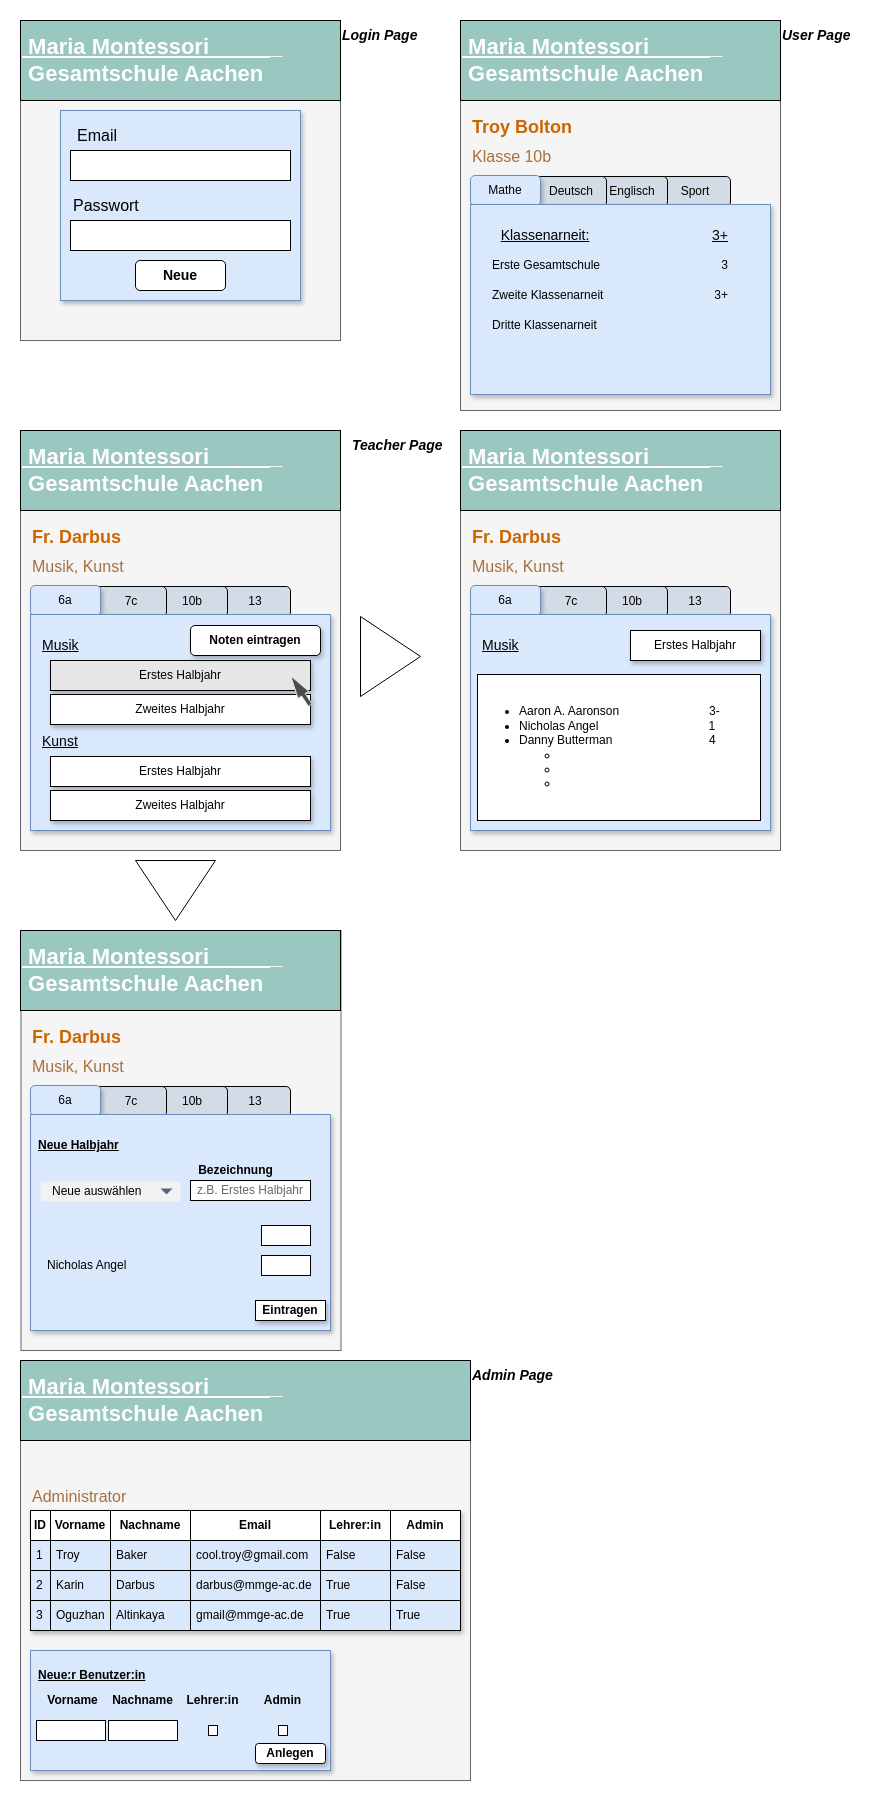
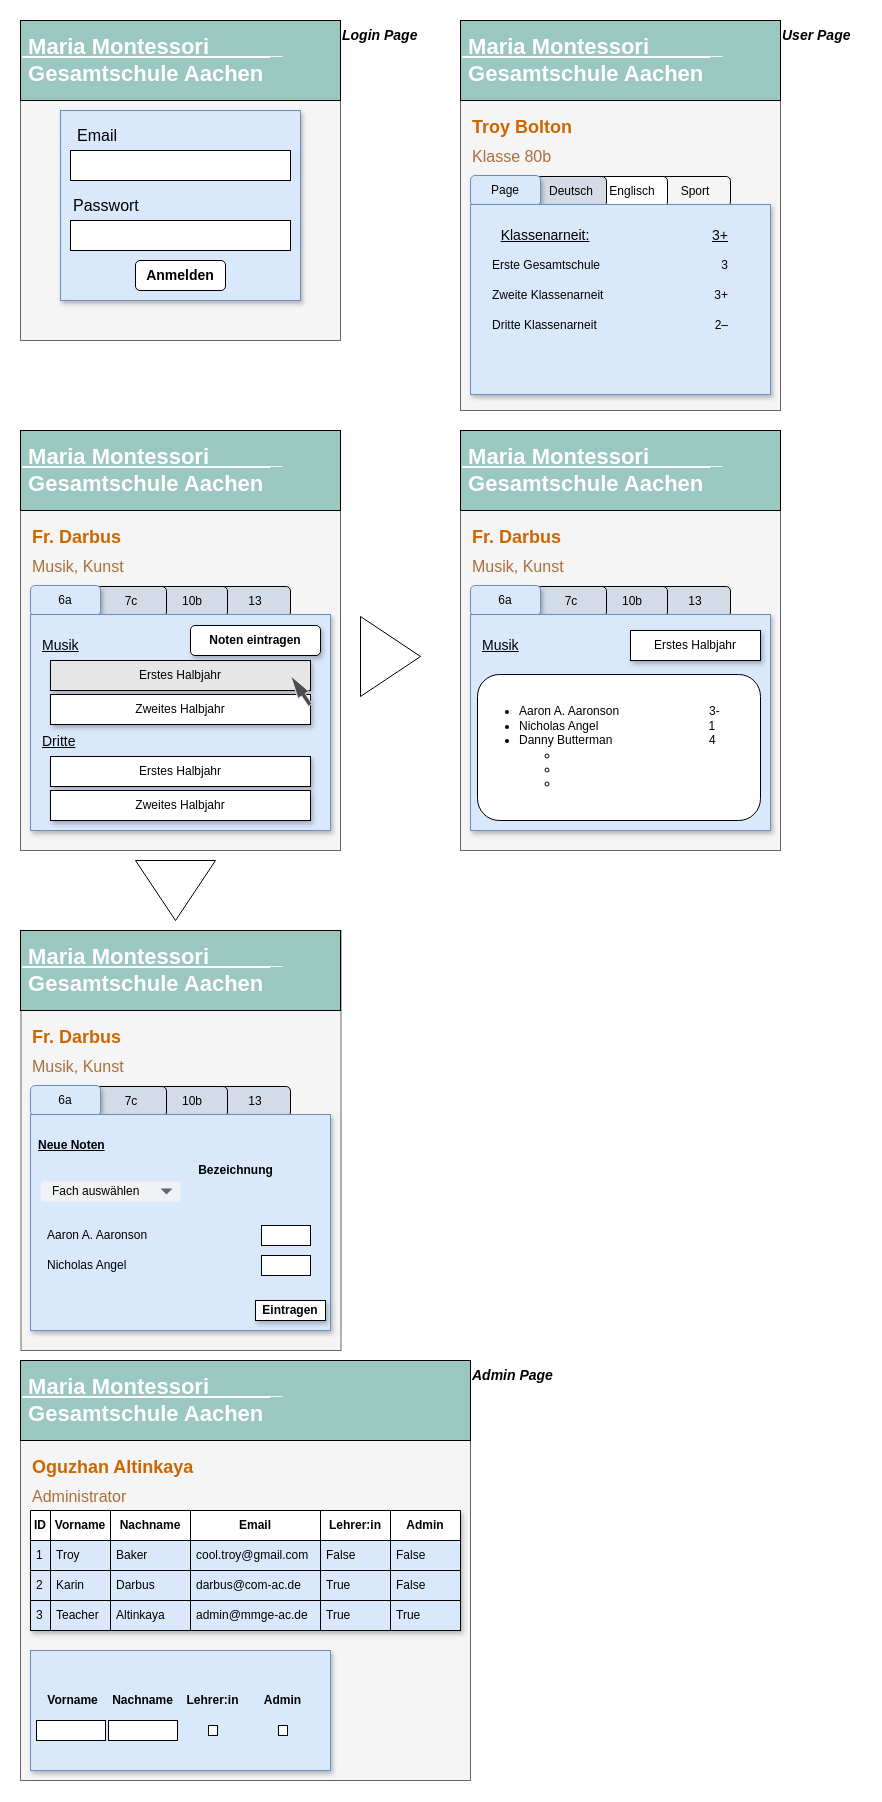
node "Klasse 10b": label "Klasse 10b" -> "Klasse 80b"
node "Mathe": label "Mathe" -> "Page"
node "Englisch": fillcolor #d3dbe6 -> #ffffff
node "Sport": fillcolor #d3dbe6 -> #f5f5f5
node "Neue": label "Neue" -> "Anmelden"
node "2‒": added
node "Teacher Page": removed
node "Kunst": label "Kunst" -> "Dritte"
node "Aaron A. Aaronson 3- Nicholas Angel 1 Danny Butterman 4": shape rectangle -> rounded rectangle
node "Neue Halbjahr": label "Neue Halbjahr" -> "Neue Noten"
node "z.B. Erstes Halbjahr": removed
node "Neue auswählen": label "Neue auswählen" -> "Fach auswählen"
node "Aaron A. Aaronson": added
node "Oguzhan Altinkaya": added
node "darbus@mmge-ac.de": label "darbus@mmge-ac.de" -> "darbus@com-ac.de"
node "Oguzhan": label "Oguzhan" -> "Teacher"
node "gmail@mmge-ac.de": label "gmail@mmge-ac.de" -> "admin@mmge-ac.de"
node "Neue:r Benutzer:in": removed
node "Anlegen": removed
